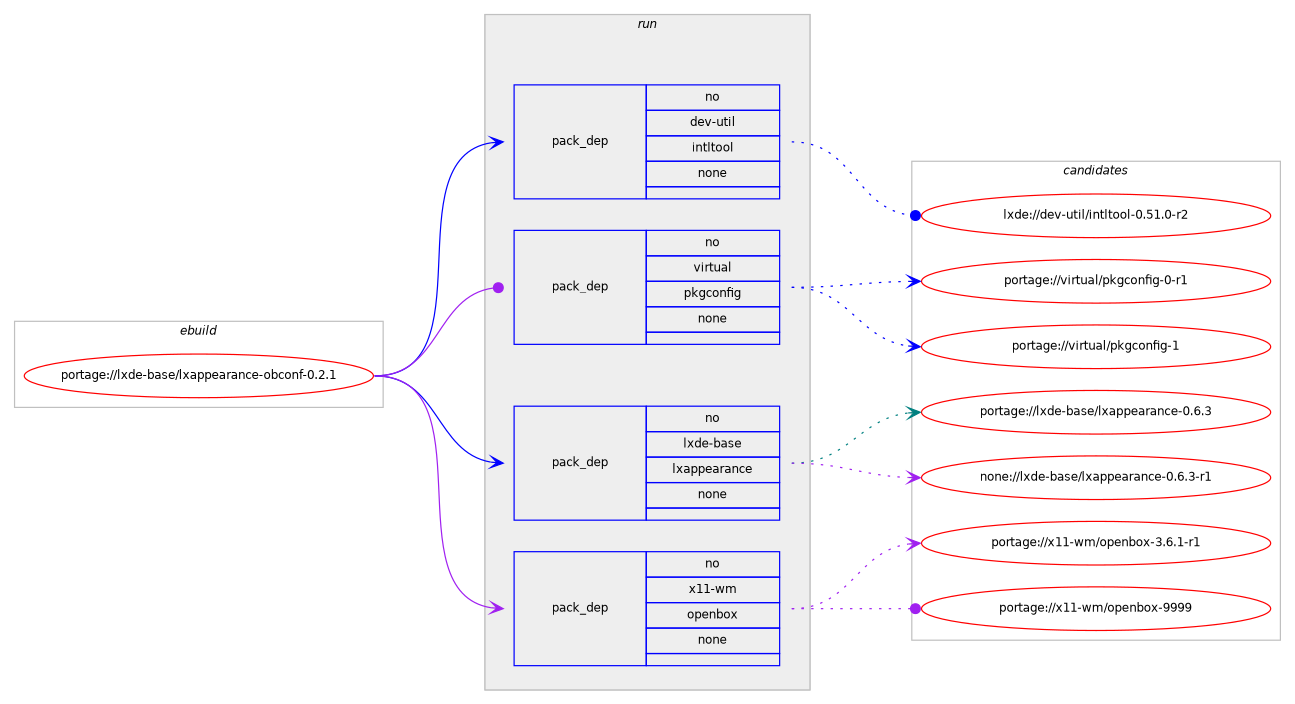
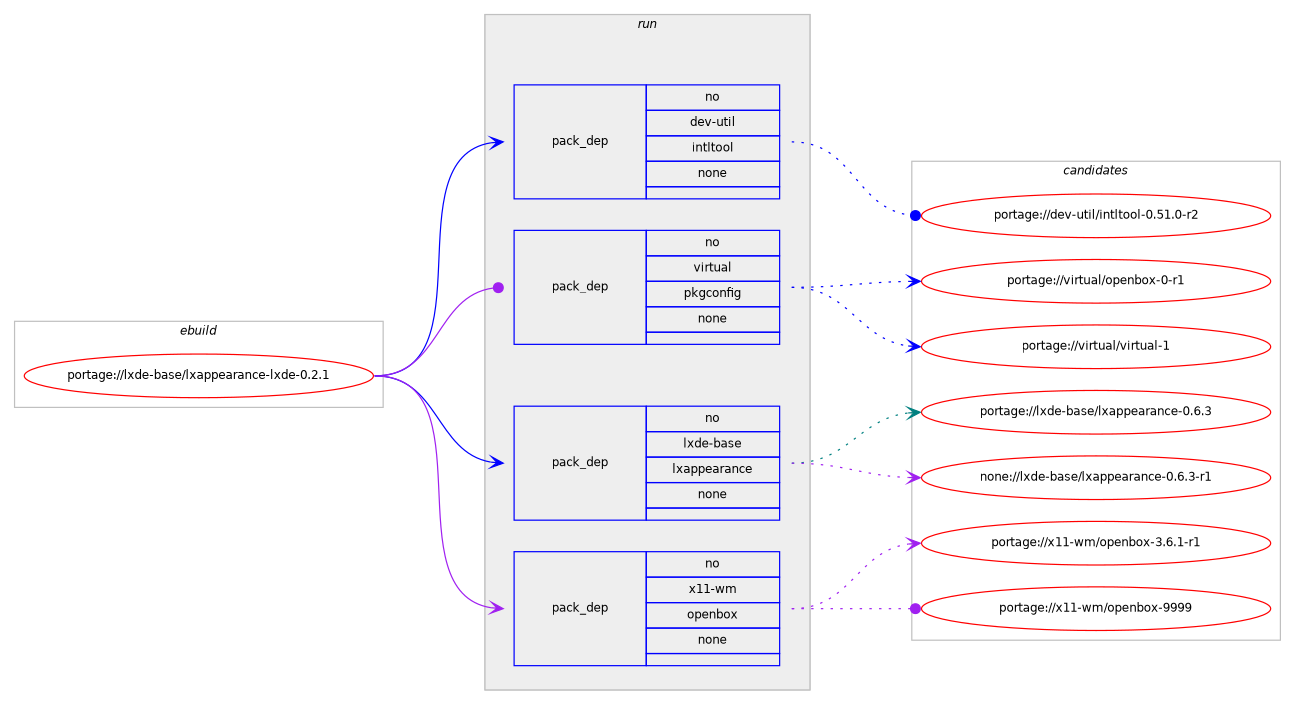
node "lxde://dev-util/intltool-0.51.0-r2": label "lxde://dev-util/intltool-0.51.0-r2" -> "portage://dev-util/intltool-0.51.0-r2"
node "portage://virtual/pkgconfig-0-r1": label "portage://virtual/pkgconfig-0-r1" -> "portage://virtual/openbox-0-r1"
node "portage://virtual/pkgconfig-1": label "portage://virtual/pkgconfig-1" -> "portage://virtual/virtual-1"
node "portage://lxde-base/lxappearance-obconf-0.2.1": label "portage://lxde-base/lxappearance-obconf-0.2.1" -> "portage://lxde-base/lxappearance-lxde-0.2.1"
